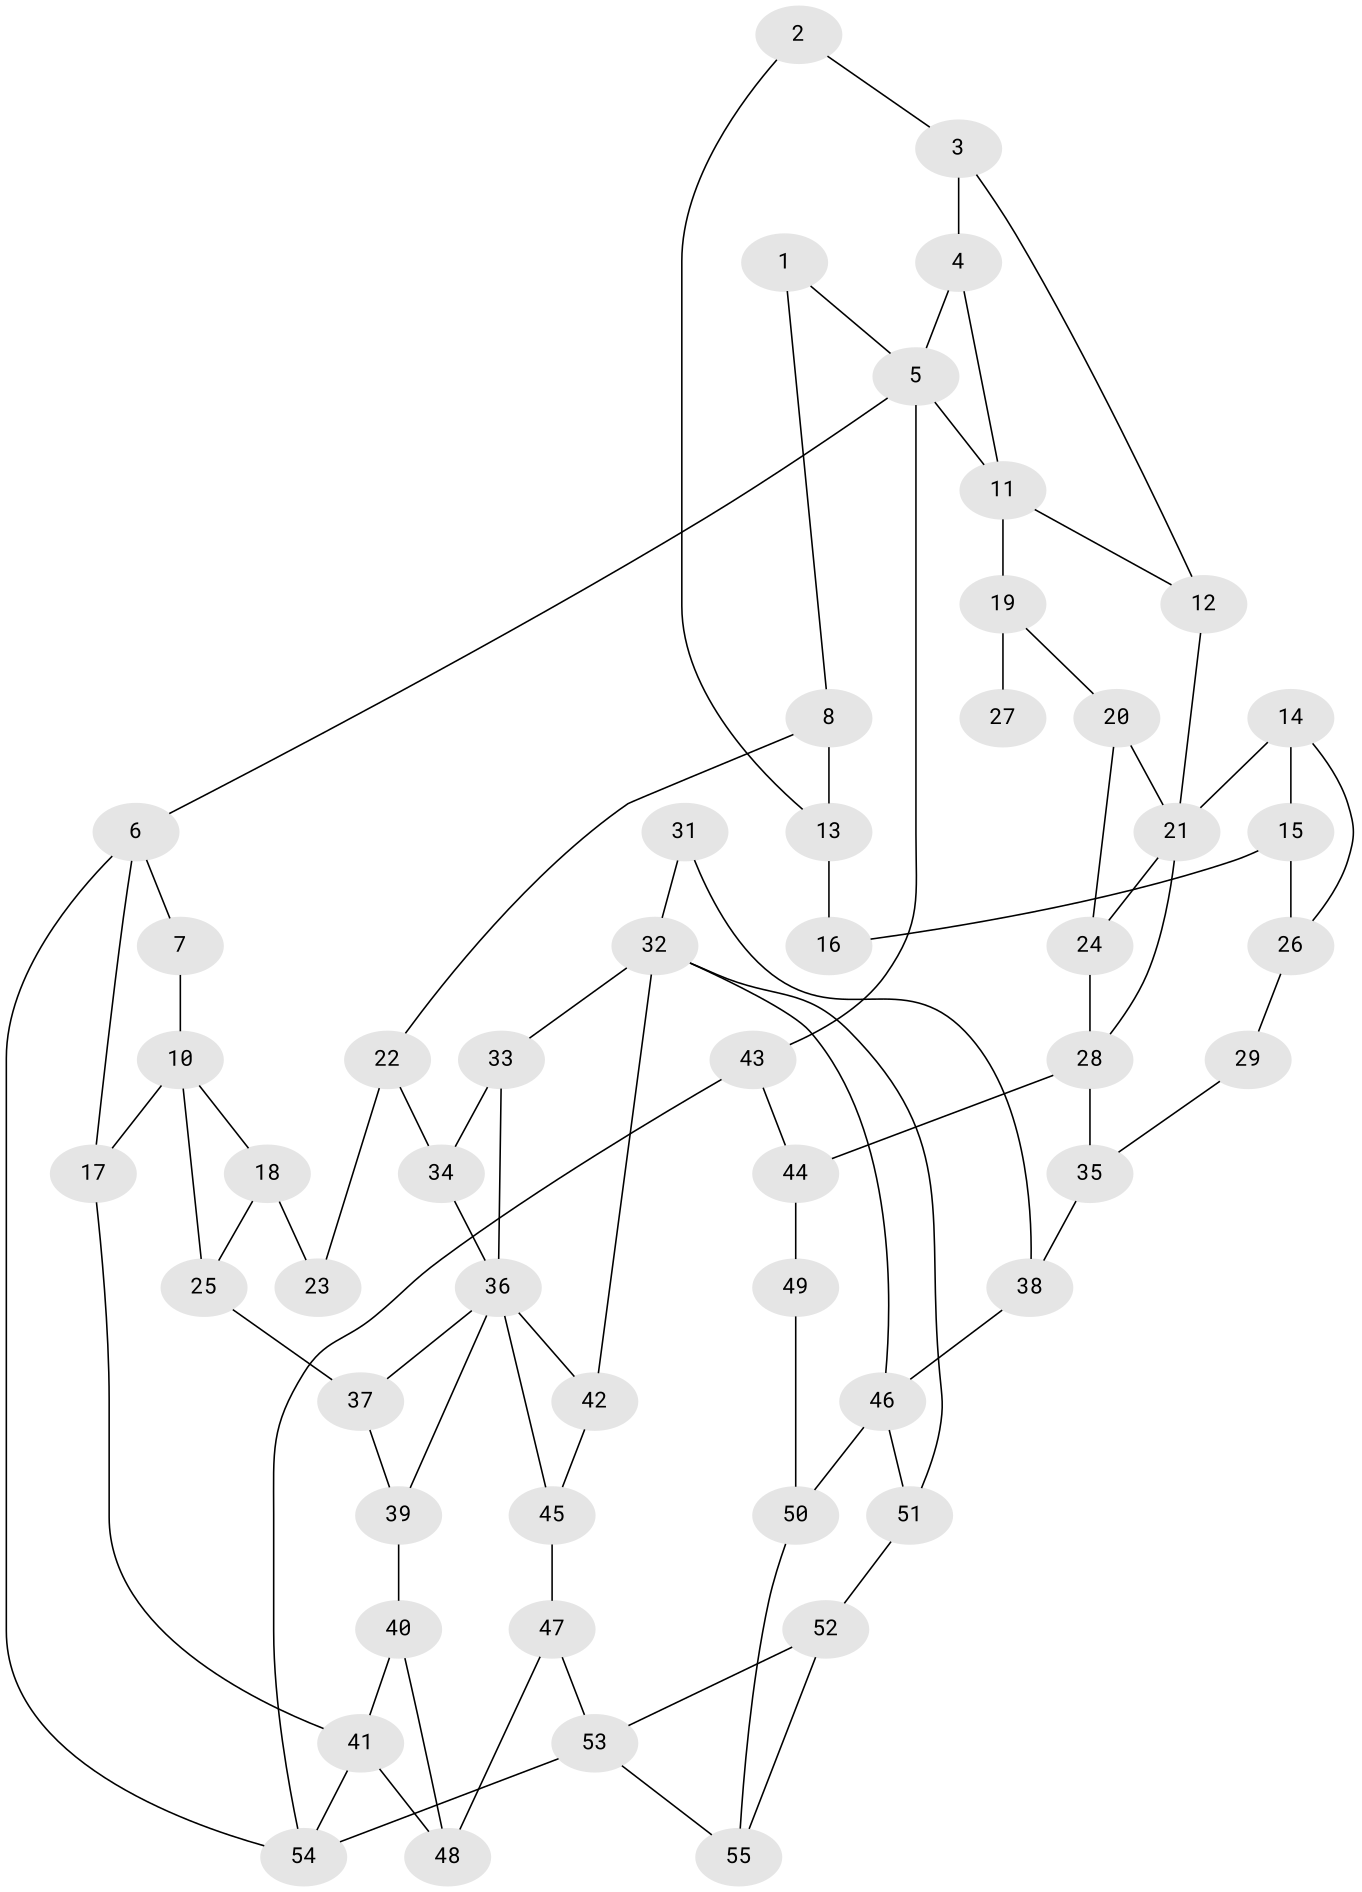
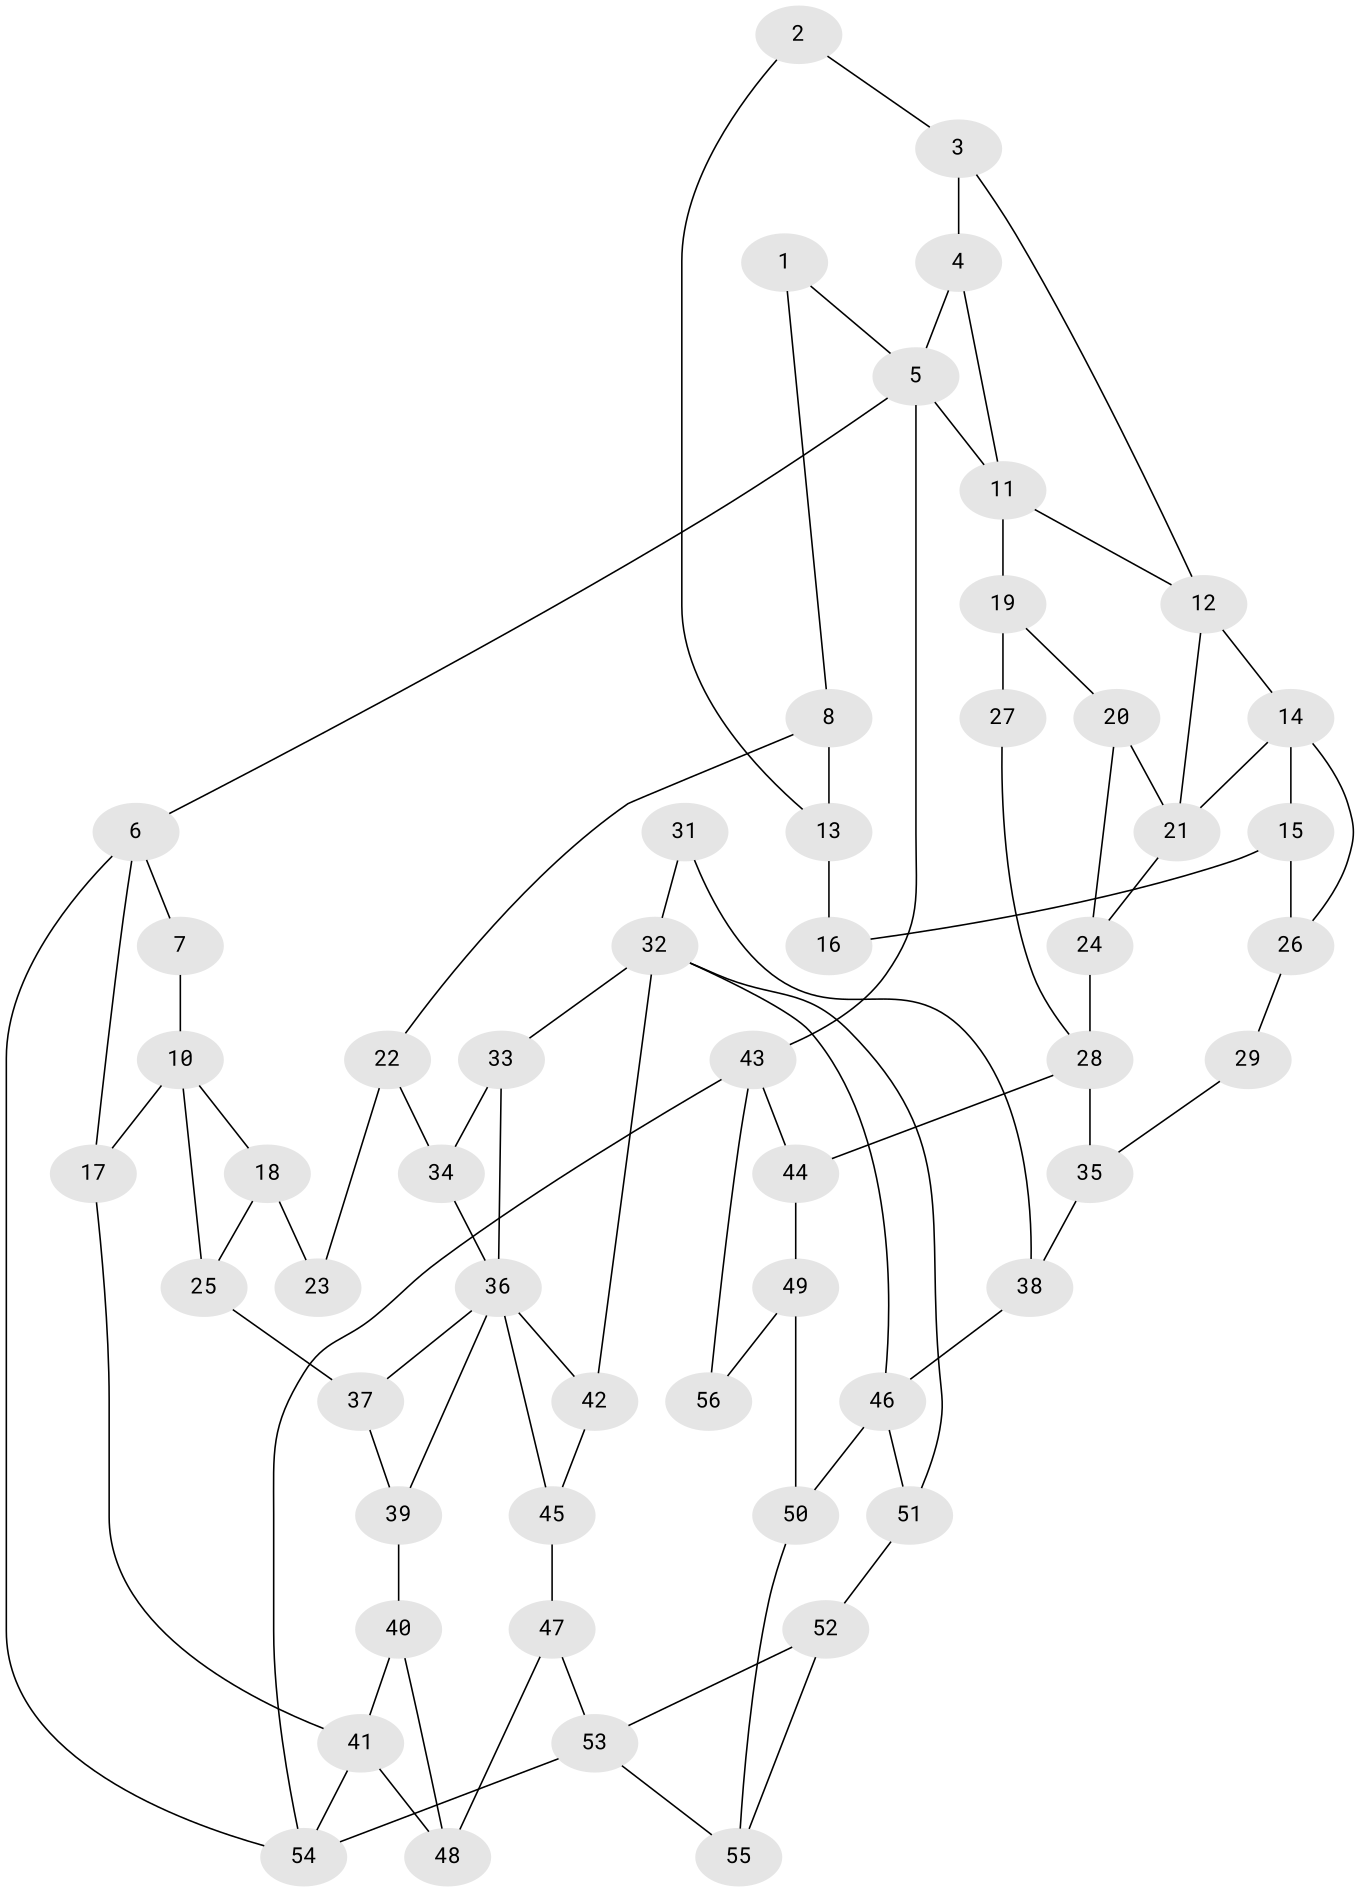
edge "12" -- "14": added
edge "21" -- "28": now "27" -- "28"
node "56": added
